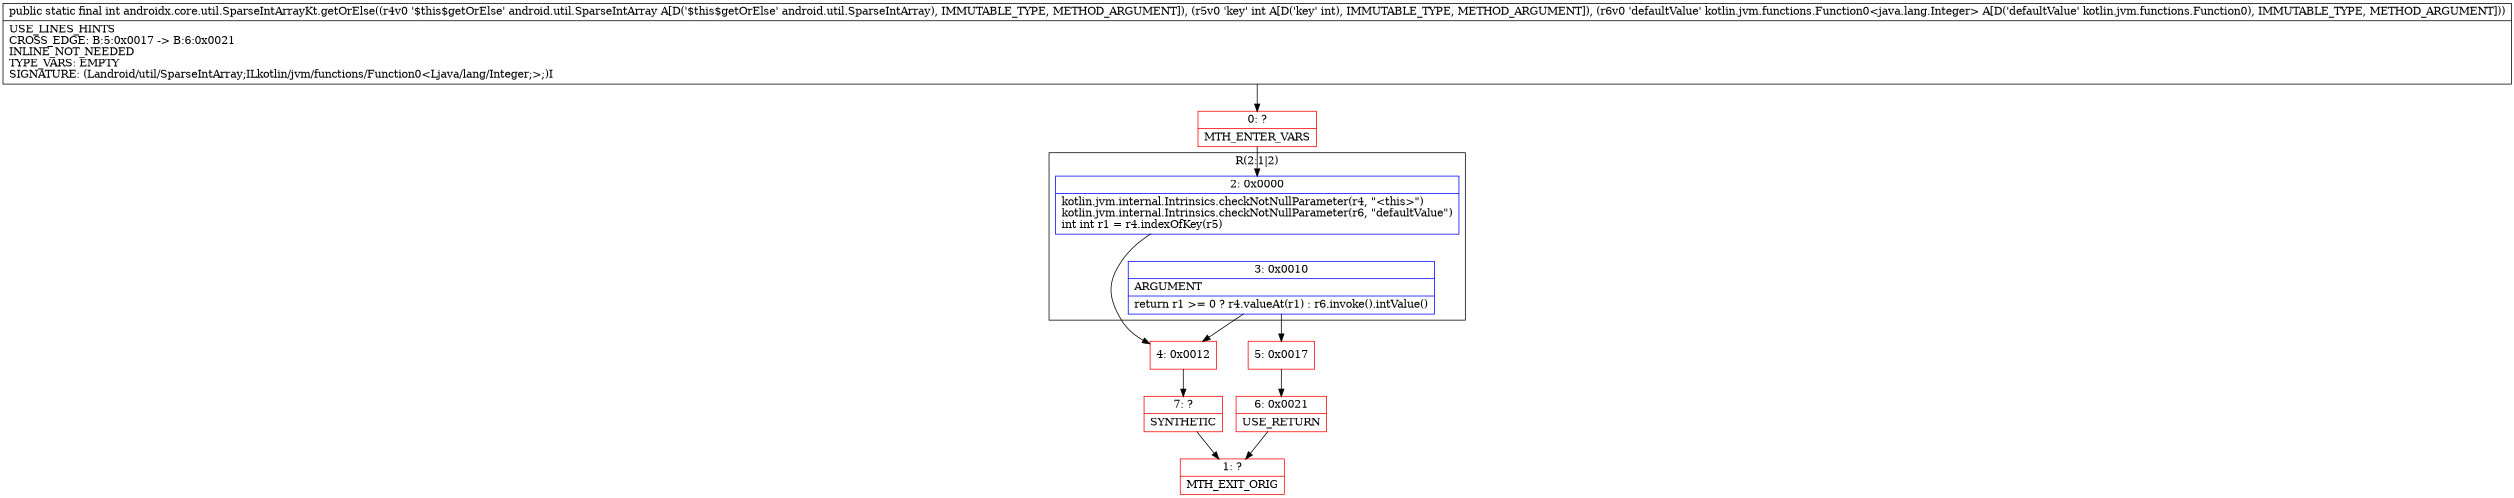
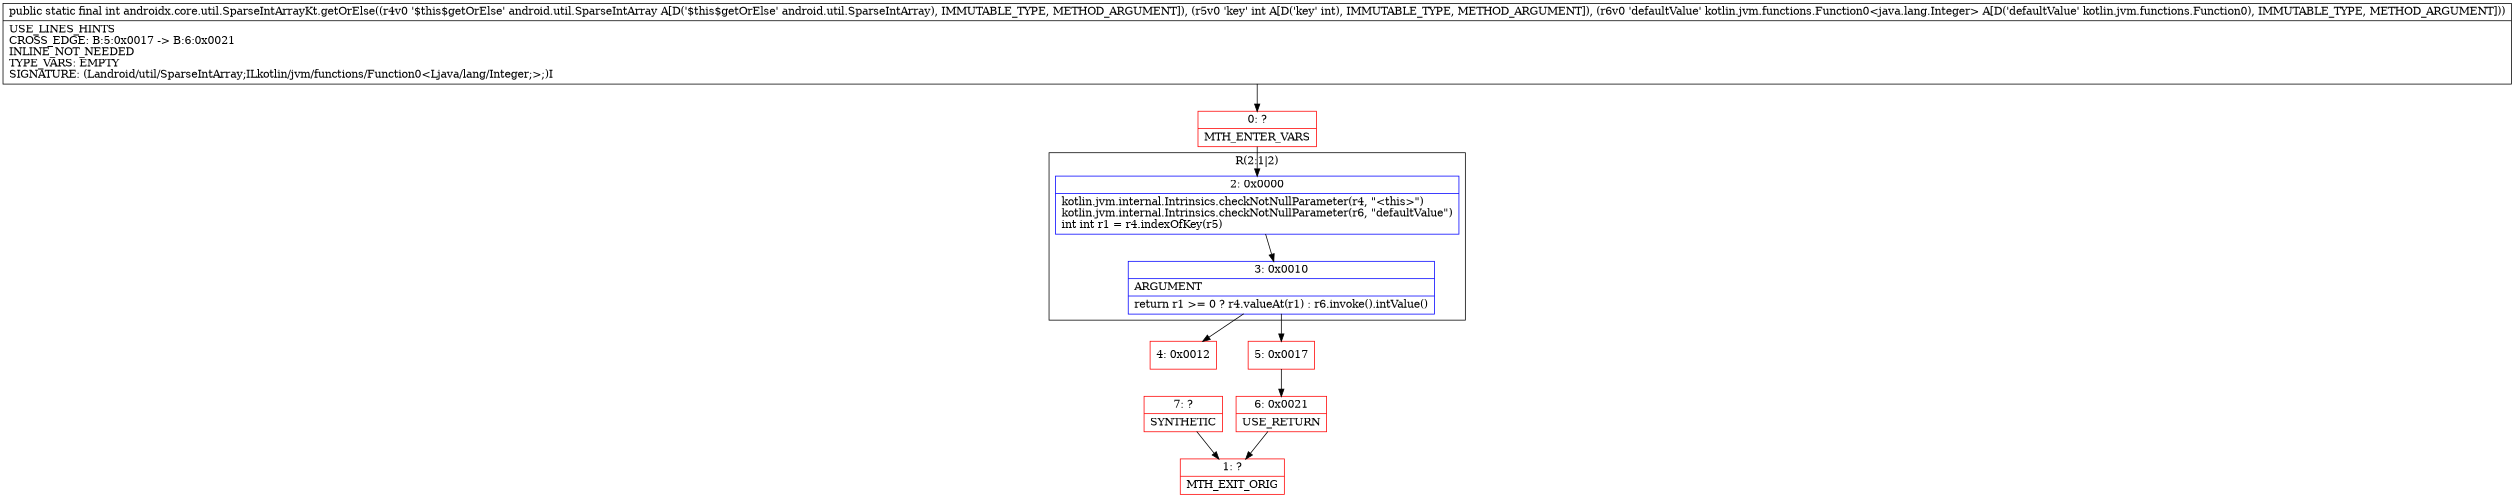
edge "2: 0x0000" -> "4: 0x0012": now "2: 0x0000" -> "3: 0x0010"
edge "4: 0x0012" -> "7: ?": removed
